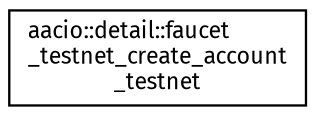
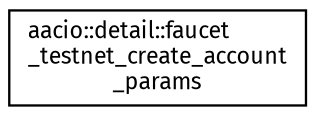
node "aacio::detail::faucet _testnet_create_account _testnet": label "aacio::detail::faucet _testnet_create_account _testnet" -> "aacio::detail::faucet _testnet_create_account _params"
